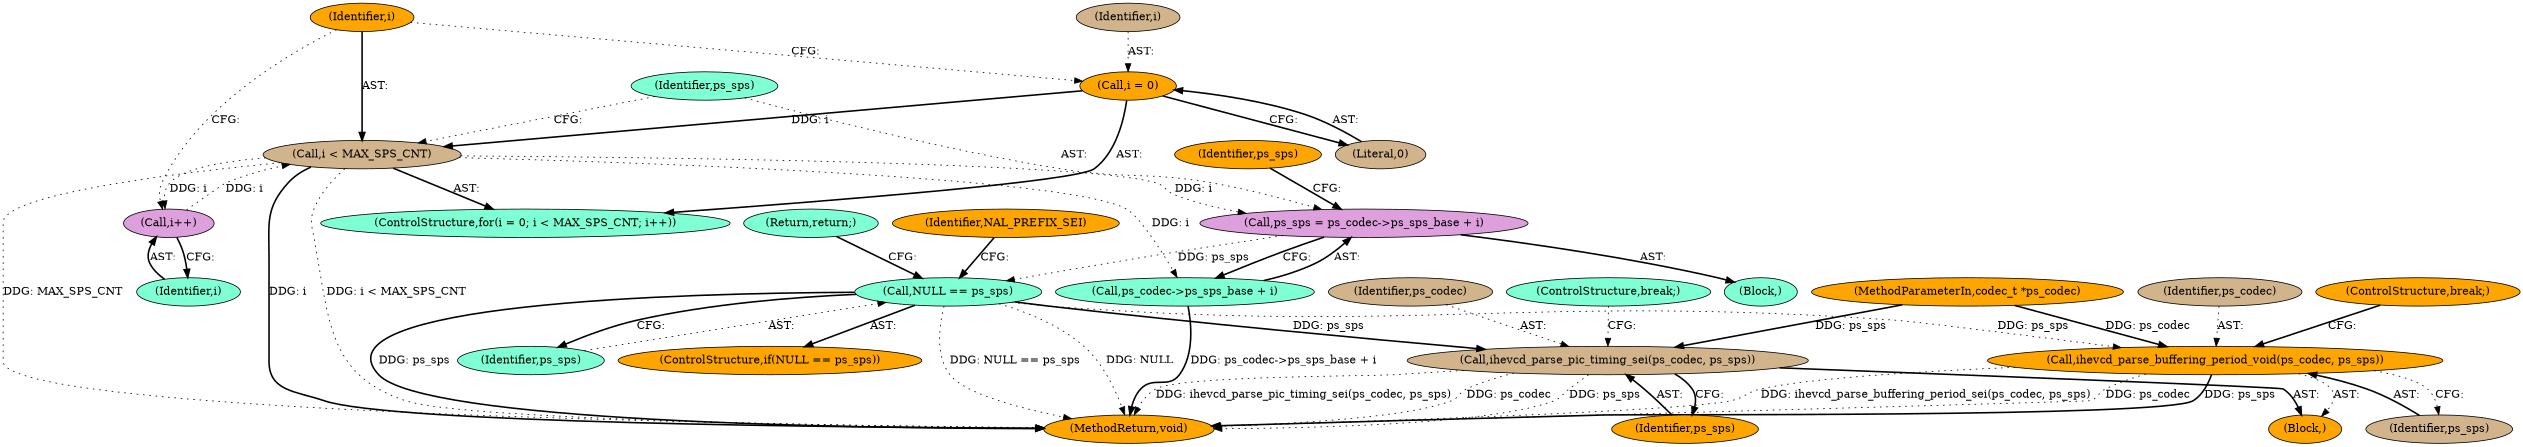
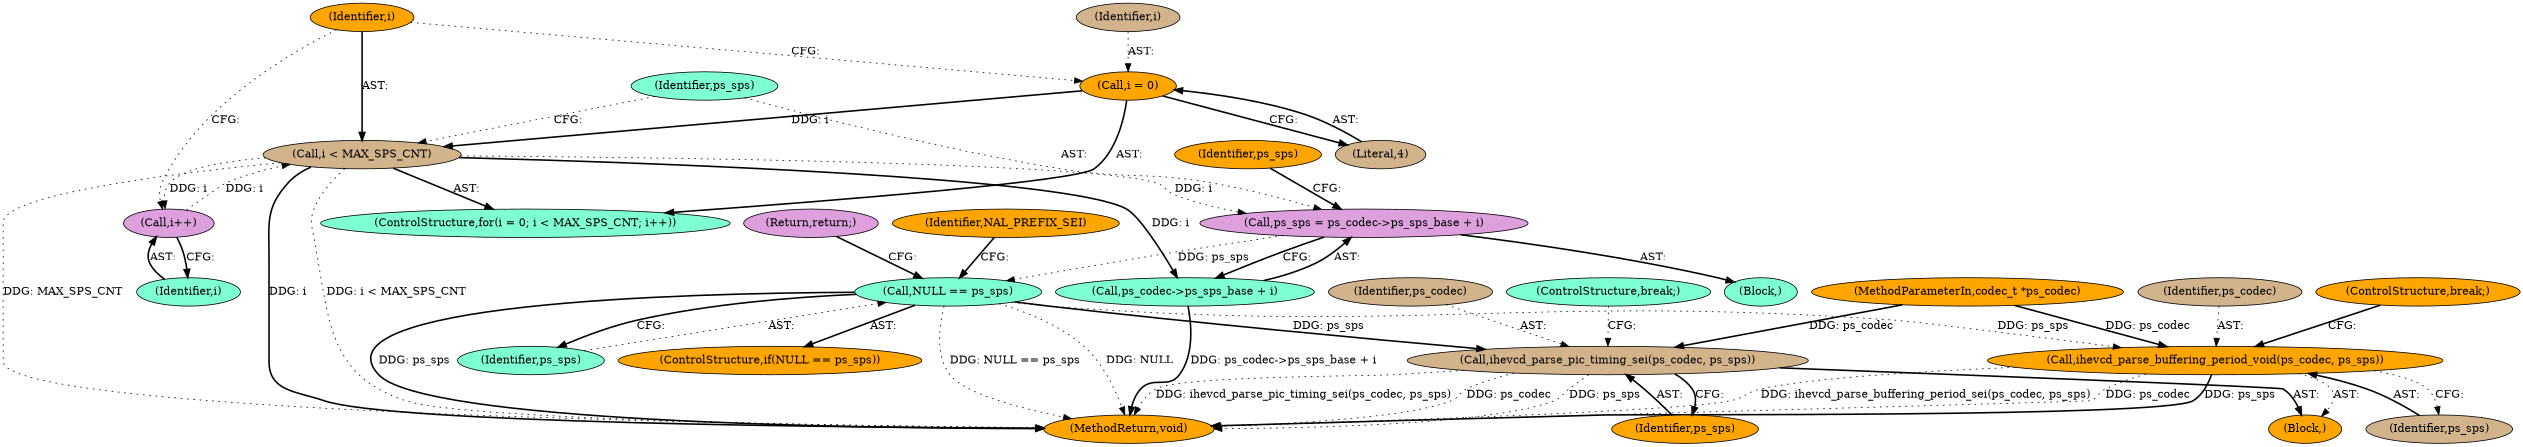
node "(Literal,0)": label "(Literal,0)" -> "(Literal,4)"
edge "(Call,i < MAX_SPS_CNT)" -> "(Call,ps_codec->ps_sps_base + i)": style dotted -> bold
node "(Return,return;)": fillcolor aquamarine -> plum
edge "(MethodParameterIn,codec_t *ps_codec)" -> "(Call,ihevcd_parse_pic_timing_sei(ps_codec, ps_sps))": label "DDG: ps_sps" -> "DDG: ps_codec"
